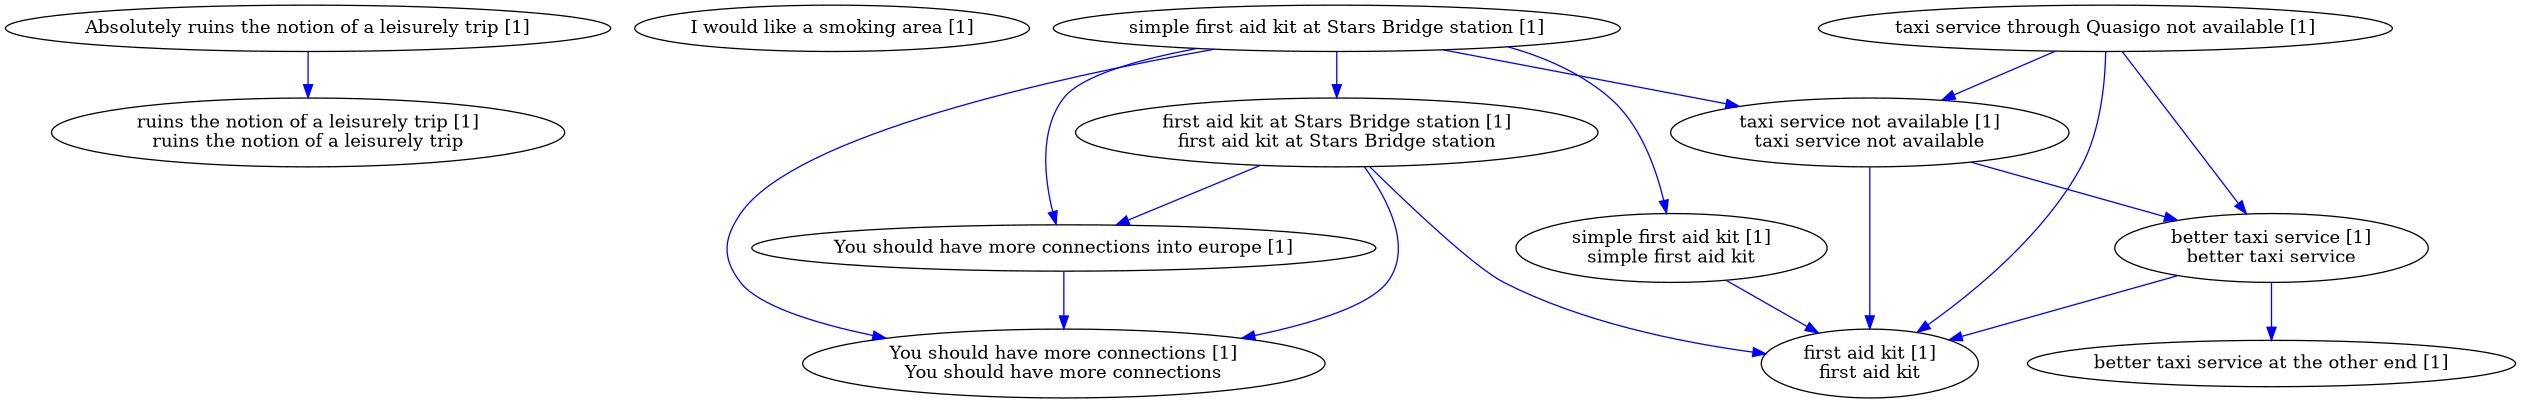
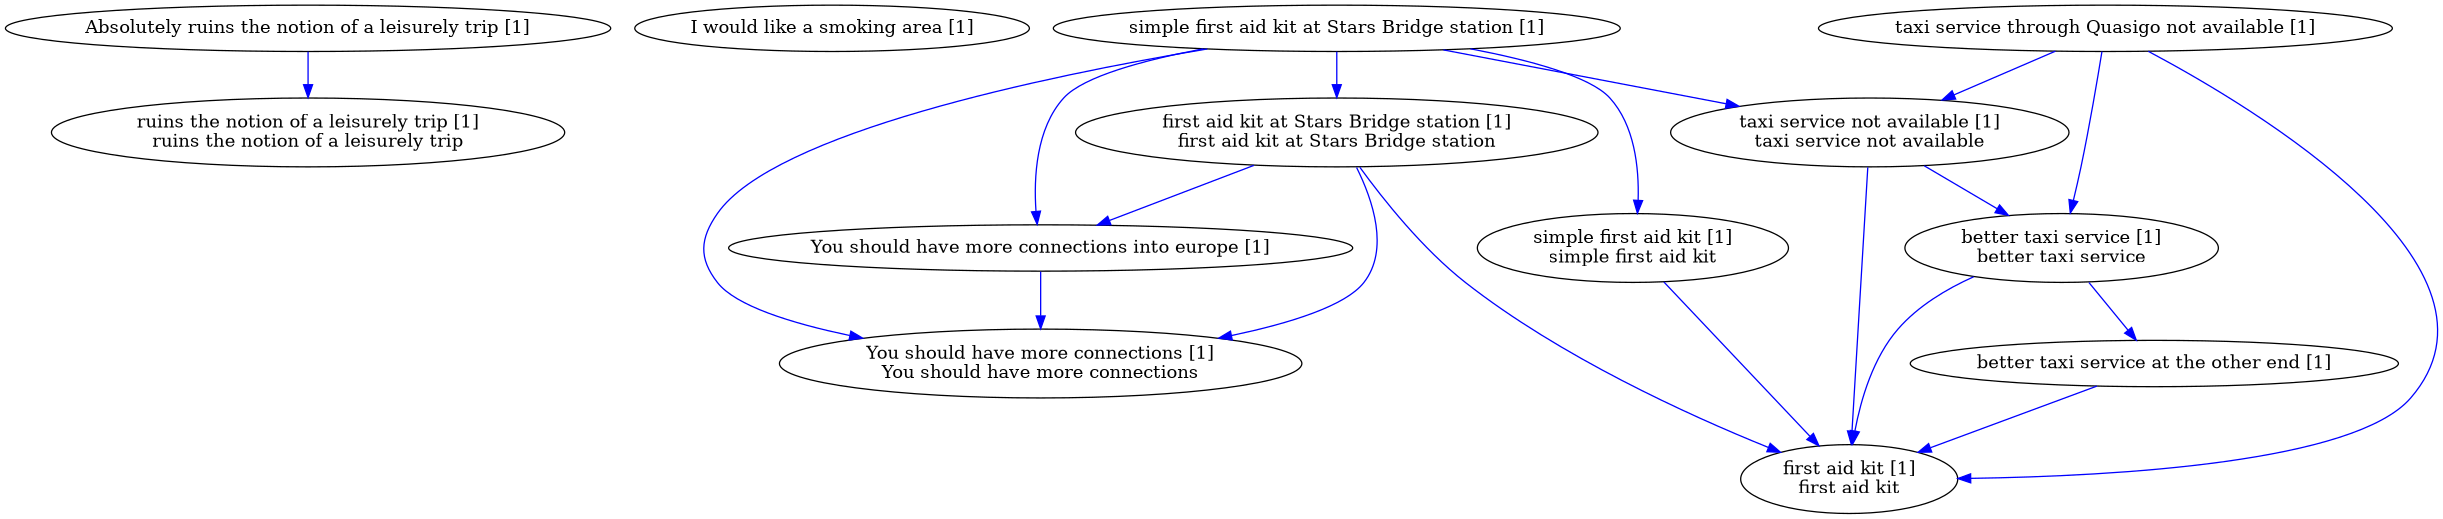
edge "better taxi service at the other end [1]" -> "first aid kit [1] first aid kit": added
